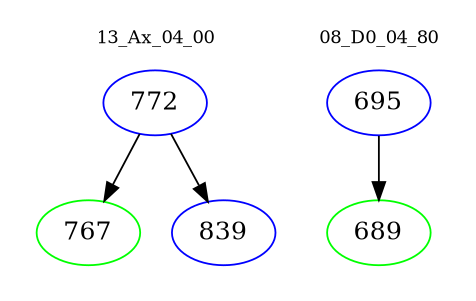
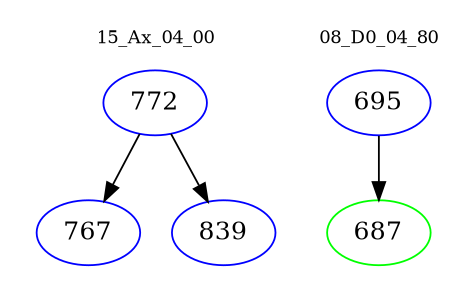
cluster "13_Ax_04_00": label "13_Ax_04_00" -> "15_Ax_04_00"
node "767": color green -> blue
node "689": label "689" -> "687"
